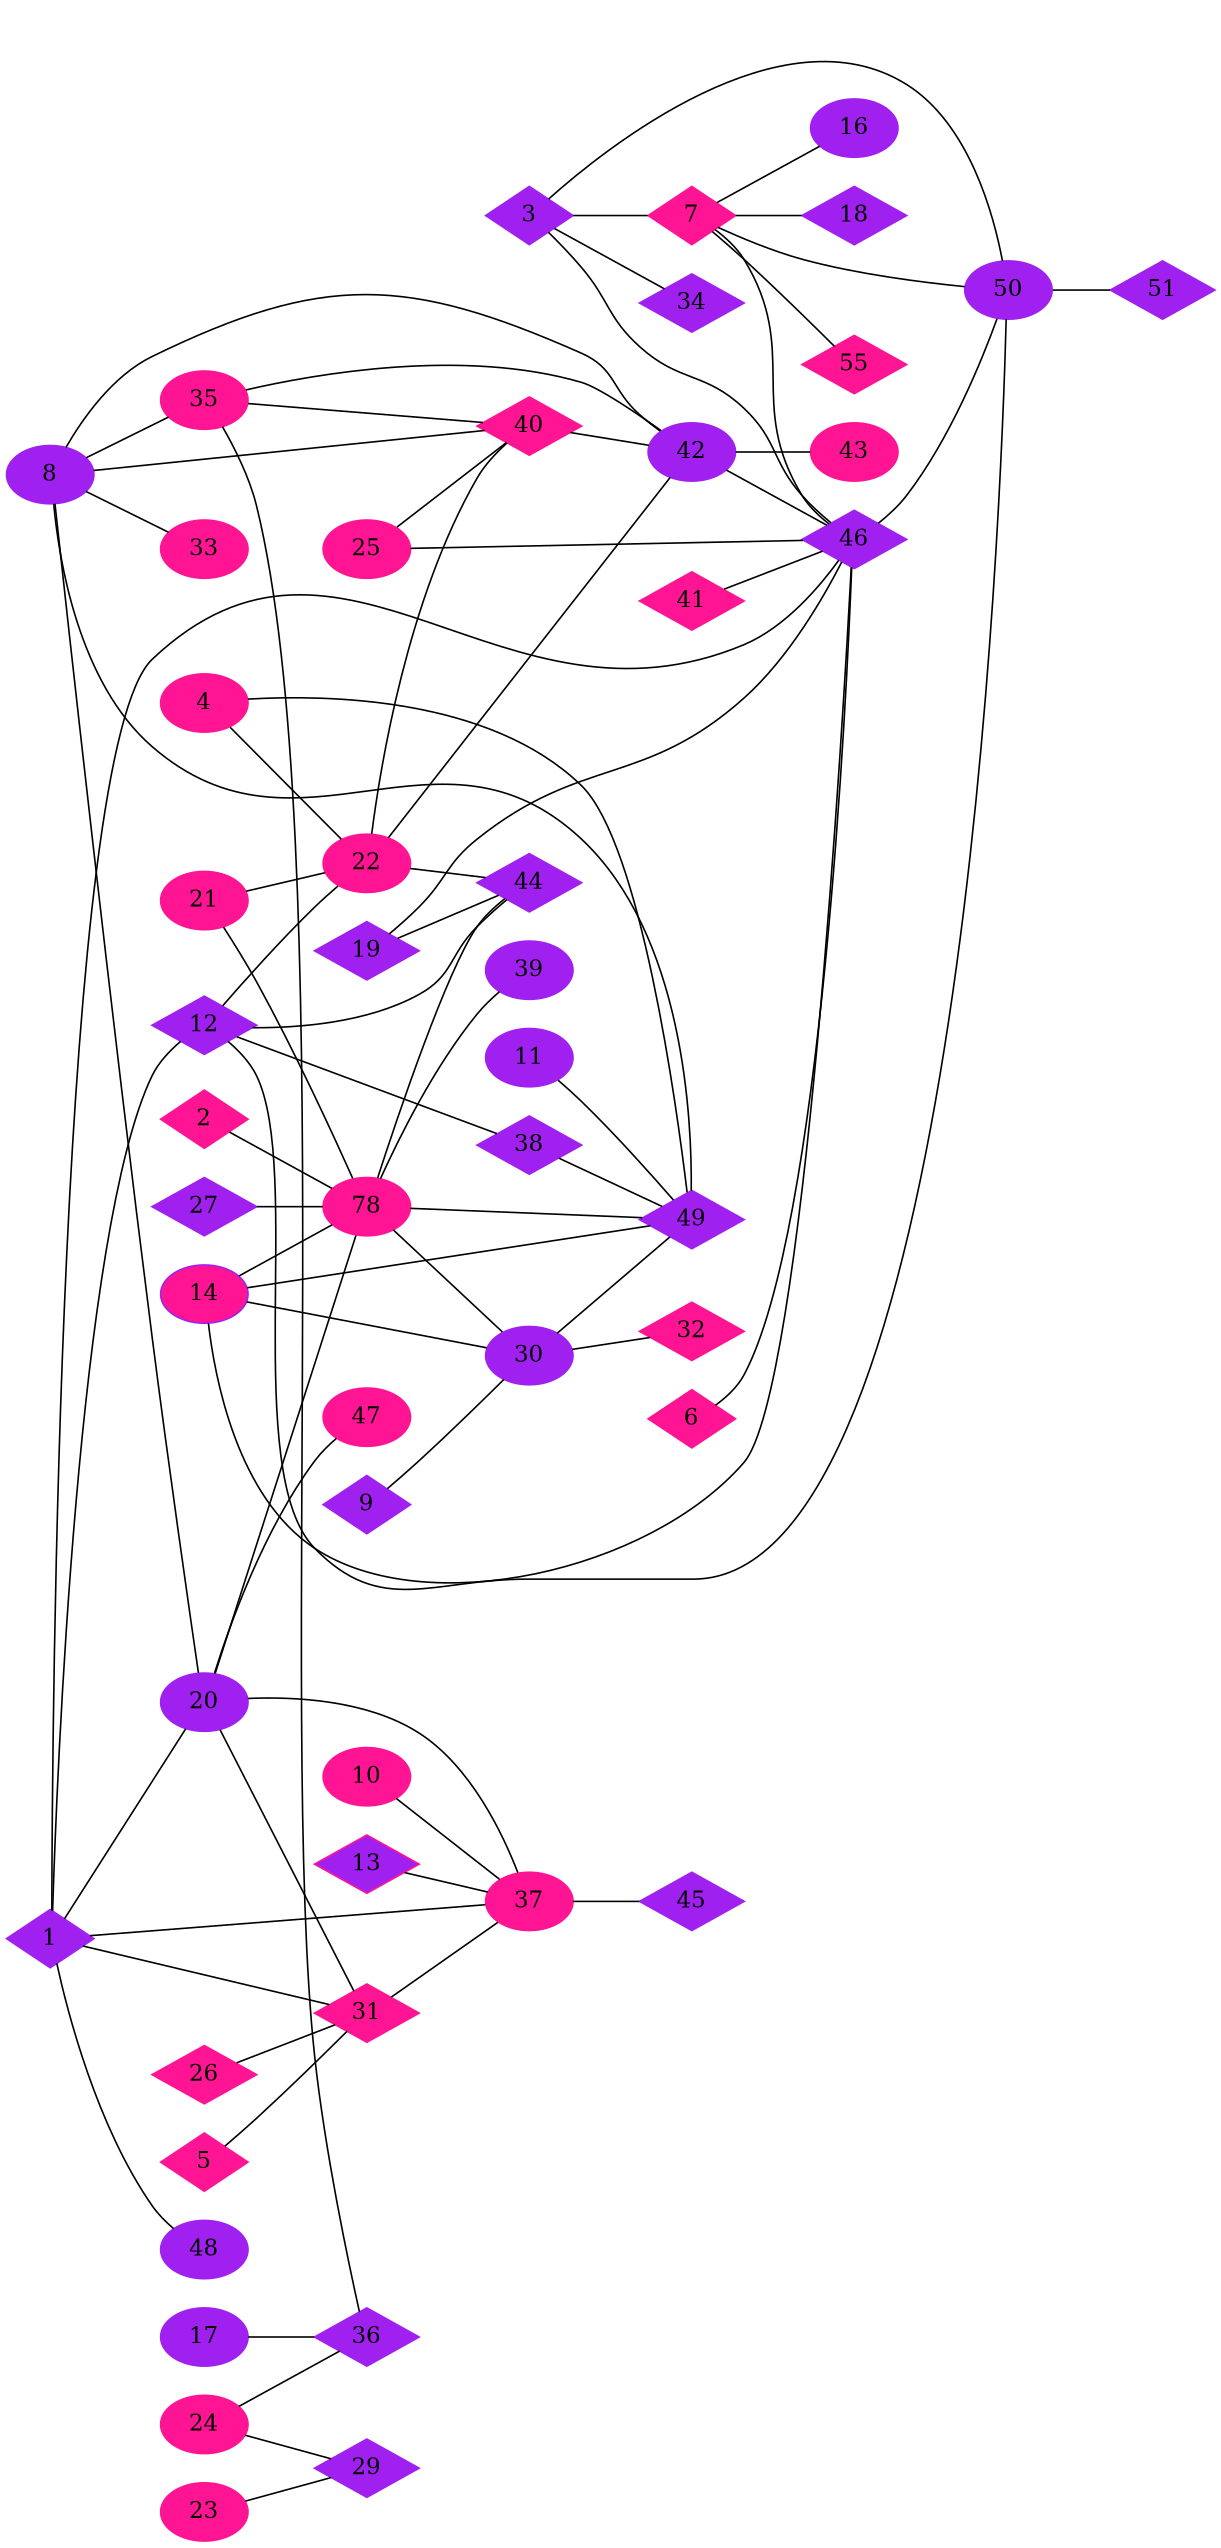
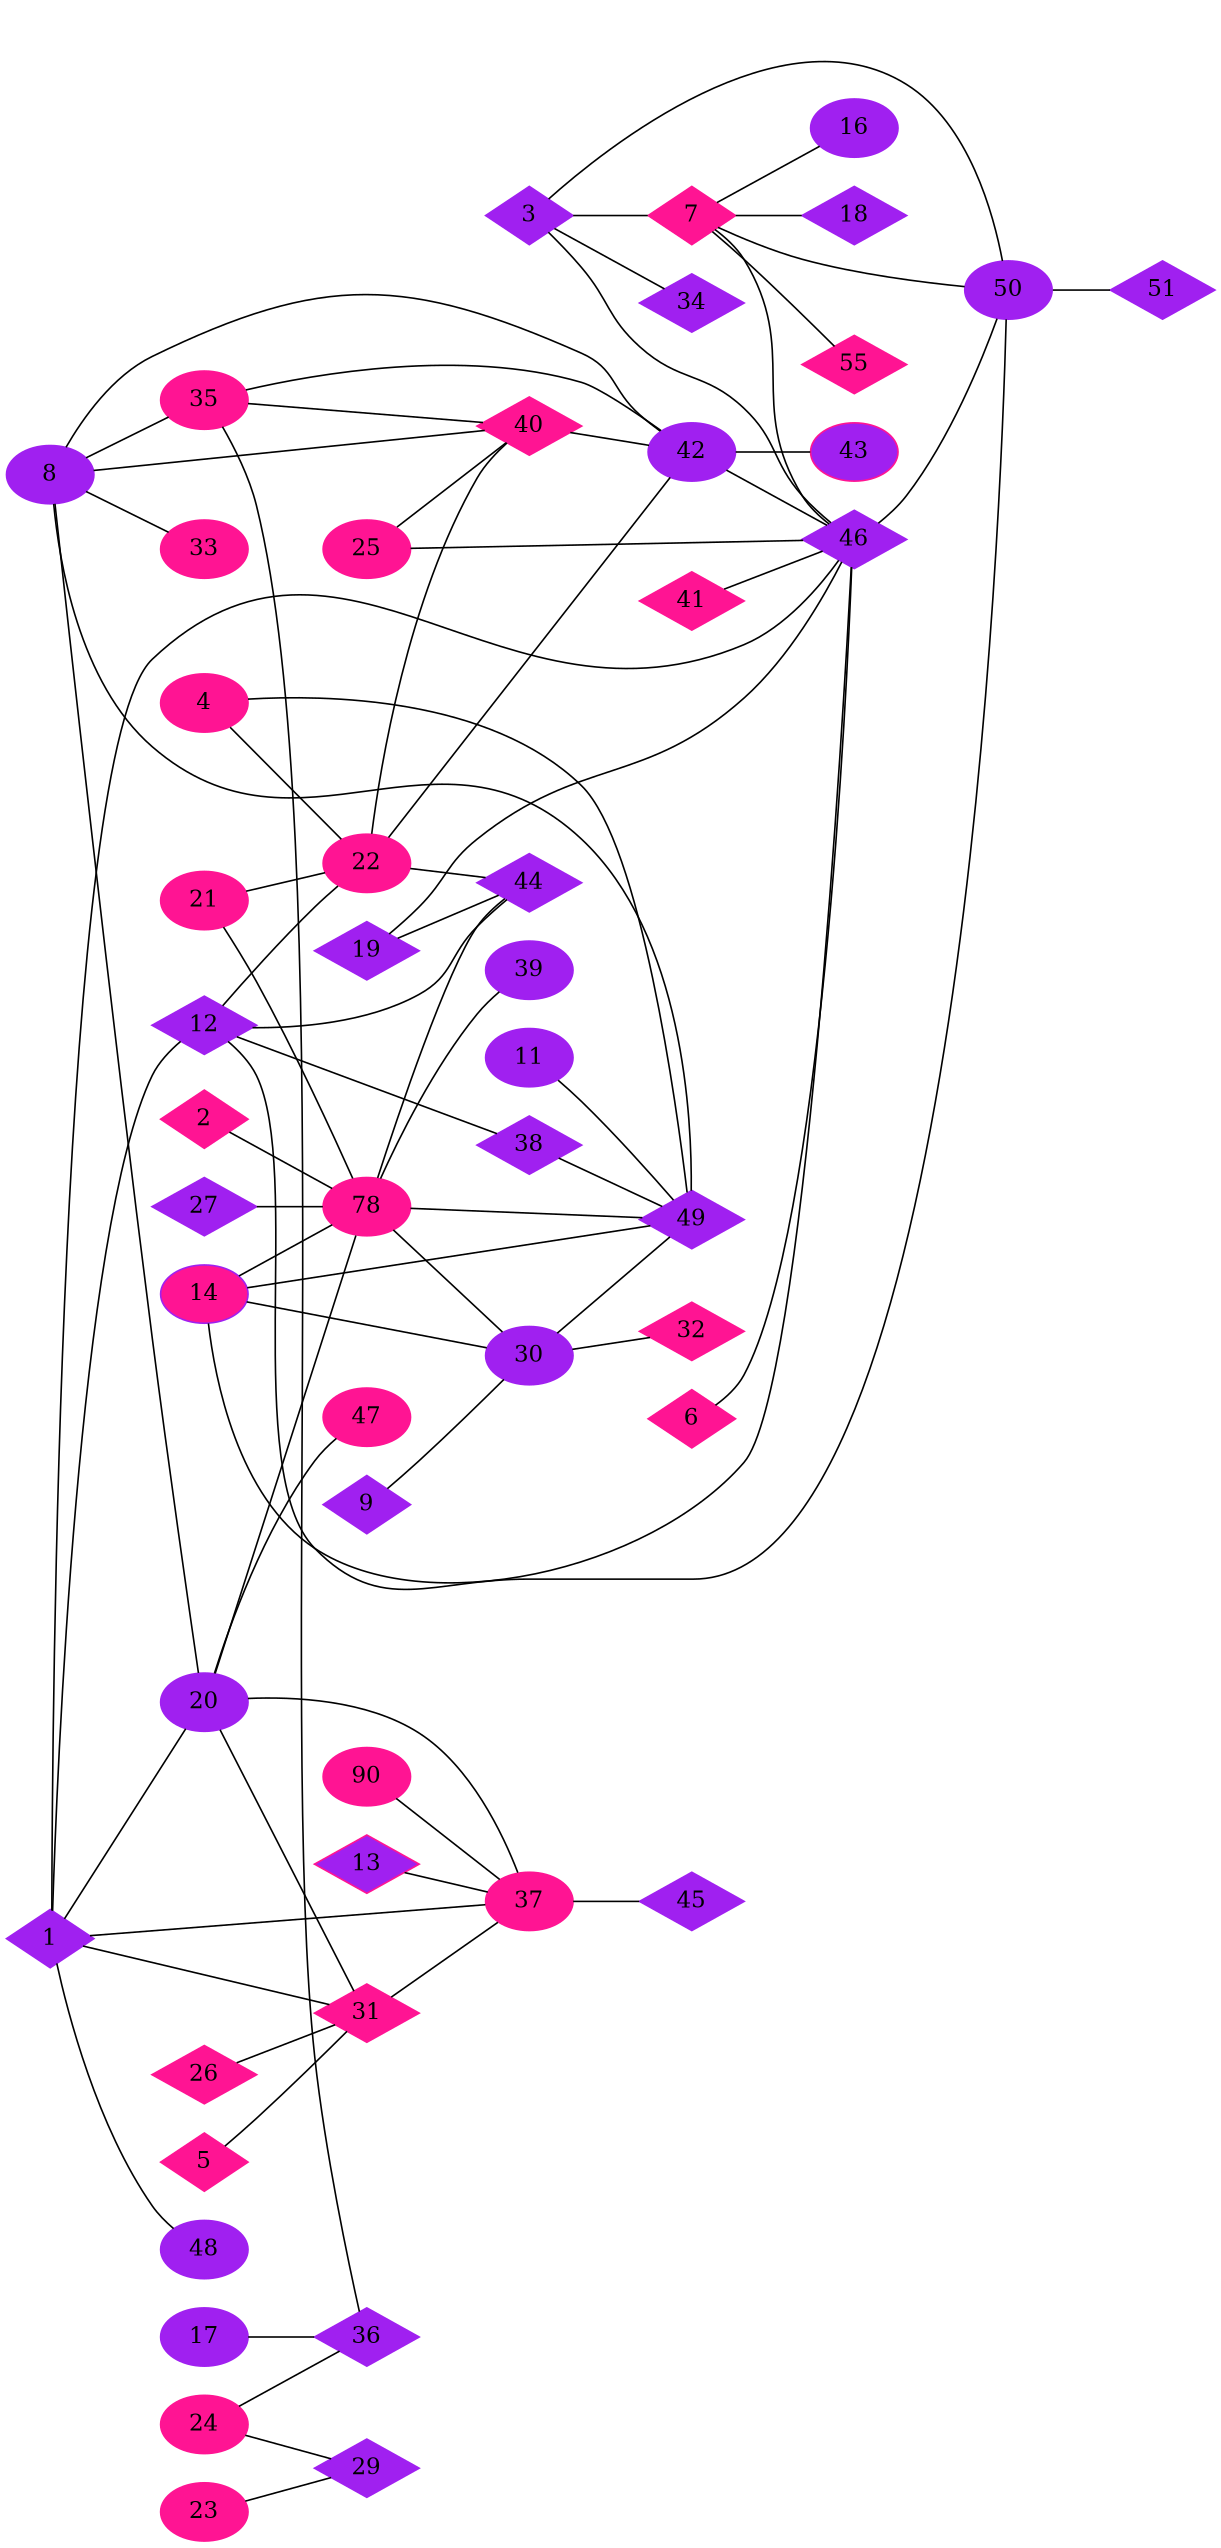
node "43": fillcolor deeppink -> purple
node "10": label "10" -> "90"
